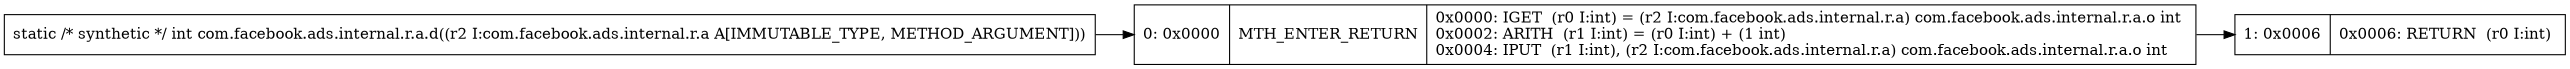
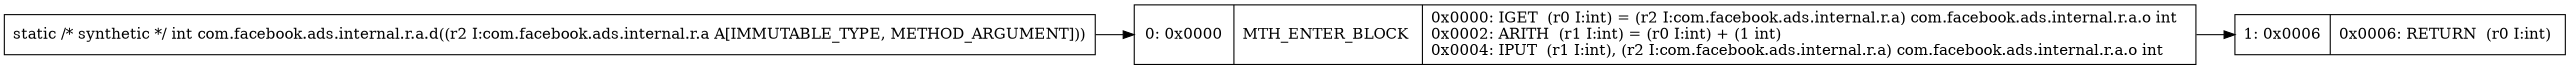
node "0: 0x0000": text "MTH_ENTER_RETURN" -> "MTH_ENTER_BLOCK"
